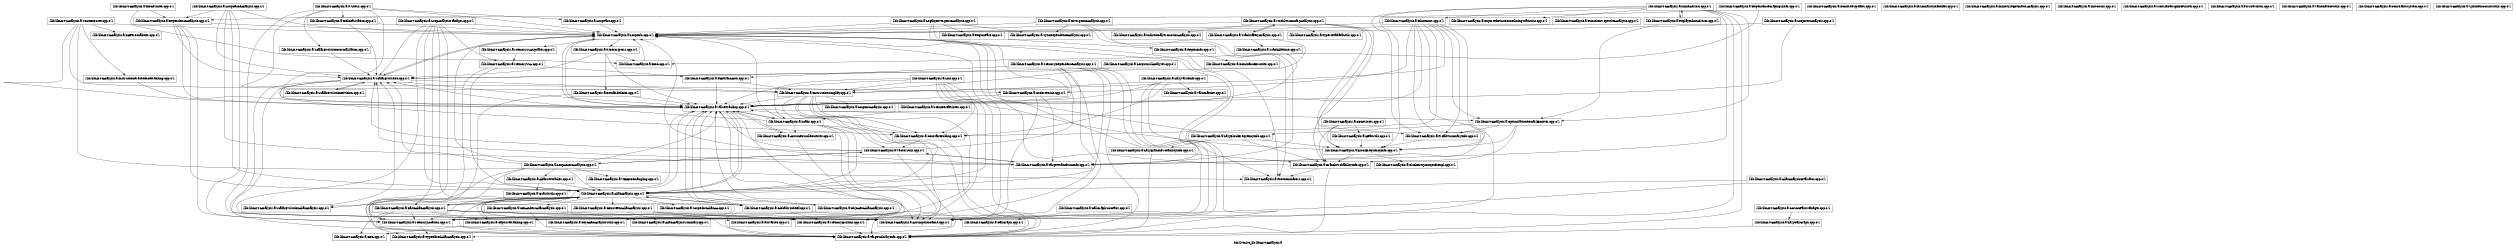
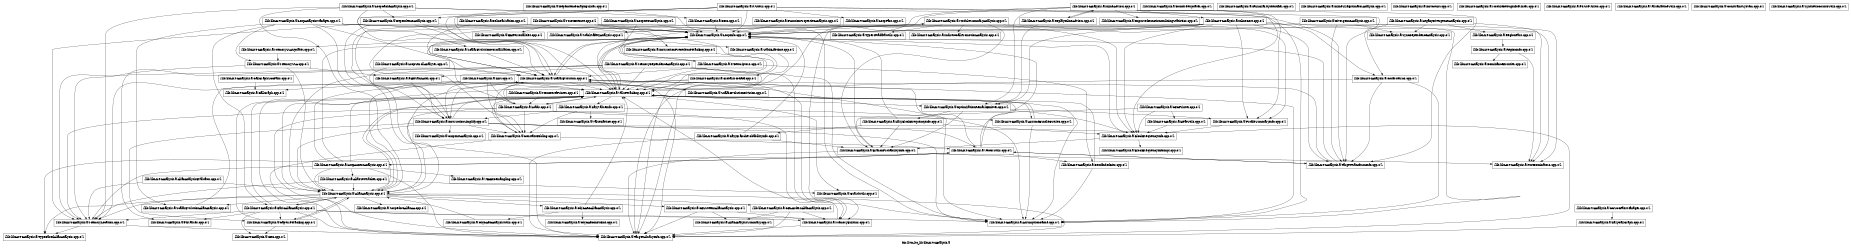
node "{lib/libLLVMAnalysis.a(DDGPrinter.cpp.o)}": removed
edge "{lib/libLLVMAnalysis.a(IVUsers.cpp.o)}" -> "{lib/libLLVMAnalysis.a(Delinearization.cpp.o)}": now "{lib/libLLVMAnalysis.a(IVUsers.cpp.o)}" -> "{lib/libLLVMAnalysis.a(ScalarEvolution.cpp.o)}"
edge "{lib/libLLVMAnalysis.a(IVDescriptors.cpp.o)}" -> "{lib/libLLVMAnalysis.a(DDG.cpp.o)}": now "{lib/libLLVMAnalysis.a(IVDescriptors.cpp.o)}" -> "{lib/libLLVMAnalysis.a(LoopInfo.cpp.o)}"
edge "{lib/libLLVMAnalysis.a(LazyValueInfo.cpp.o)}" -> "{lib/libLLVMAnalysis.a(ValueTracking.cpp.o)}": reversed
edge "{lib/libLLVMAnalysis.a(VectorUtils.cpp.o)}" -> "{lib/libLLVMAnalysis.a(DemandedBits.cpp.o)}": added
edge "{lib/libLLVMAnalysis.a(AliasSetTracker.cpp.o)}" -> "{lib/libLLVMAnalysis.a(MemoryLocation.cpp.o)}": added
edge "{lib/libLLVMAnalysis.a(AliasAnalysis.cpp.o)}" -> "{lib/libLLVMAnalysis.a(GlobalsModRef.cpp.o)}": removed
node "{lib/libLLVMAnalysis.a(ObjCARCInstKind.cpp.o)}": added
